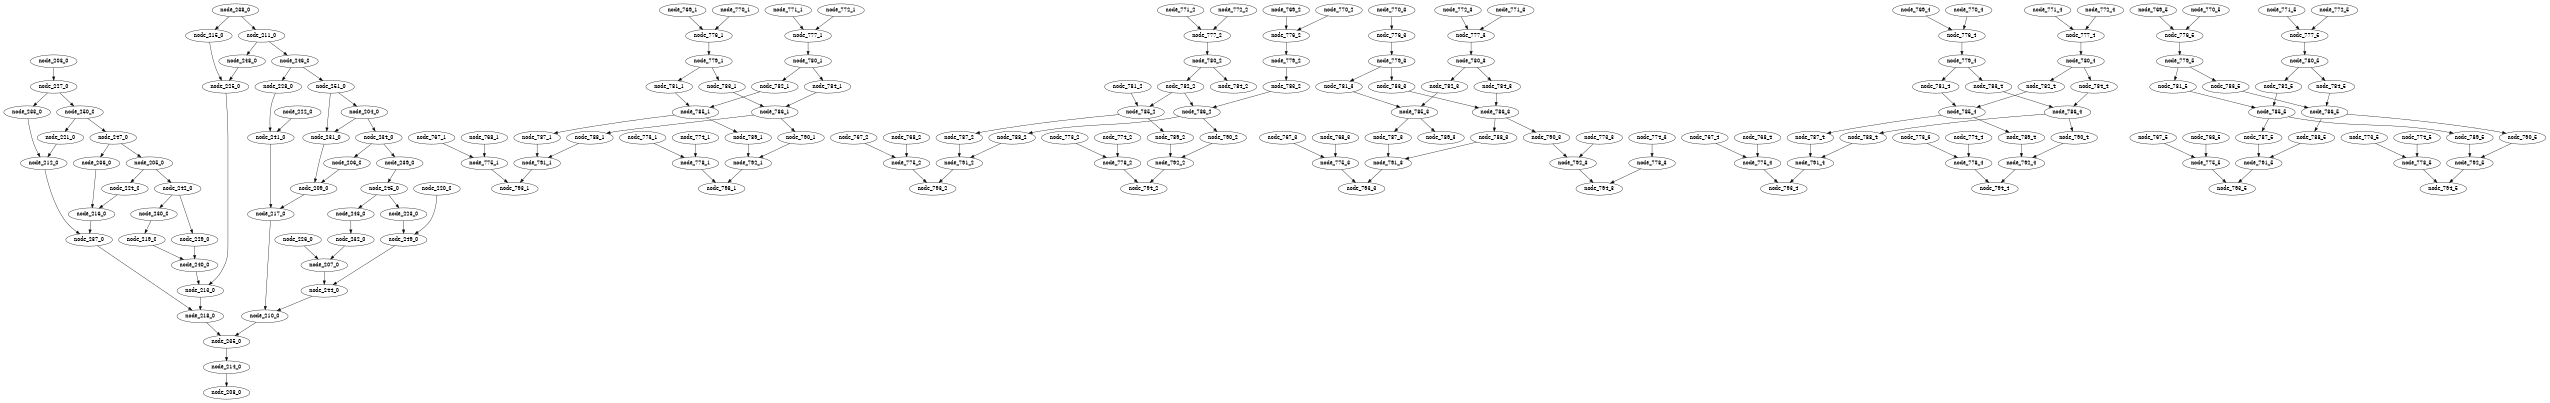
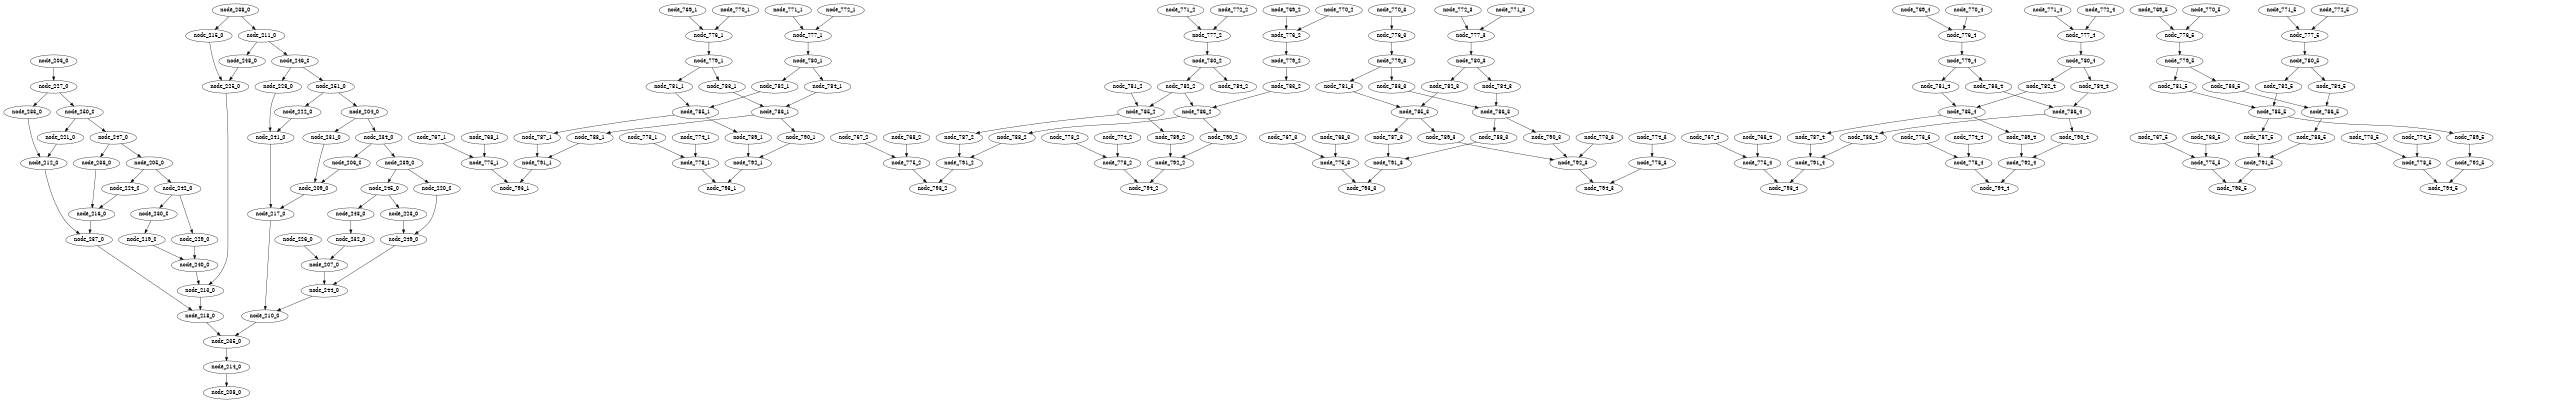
edge "node_251_0" -> "node_231_0": now "node_251_0" -> "node_222_0"
node "node_790_5": removed
edge "node_789_3" -> "node_792_3": added
edge "node_239_0" -> "node_220_0": added
